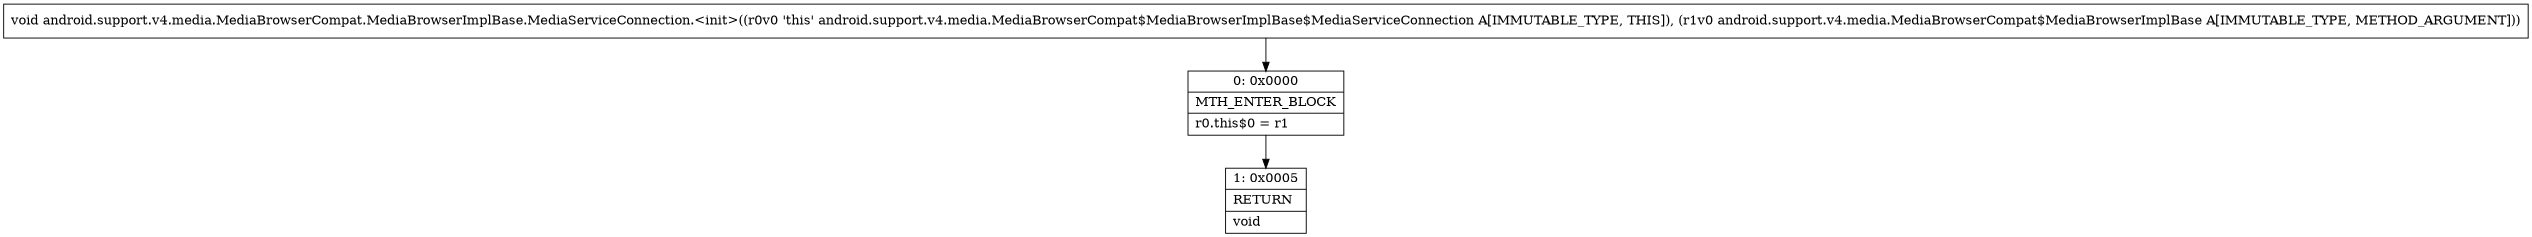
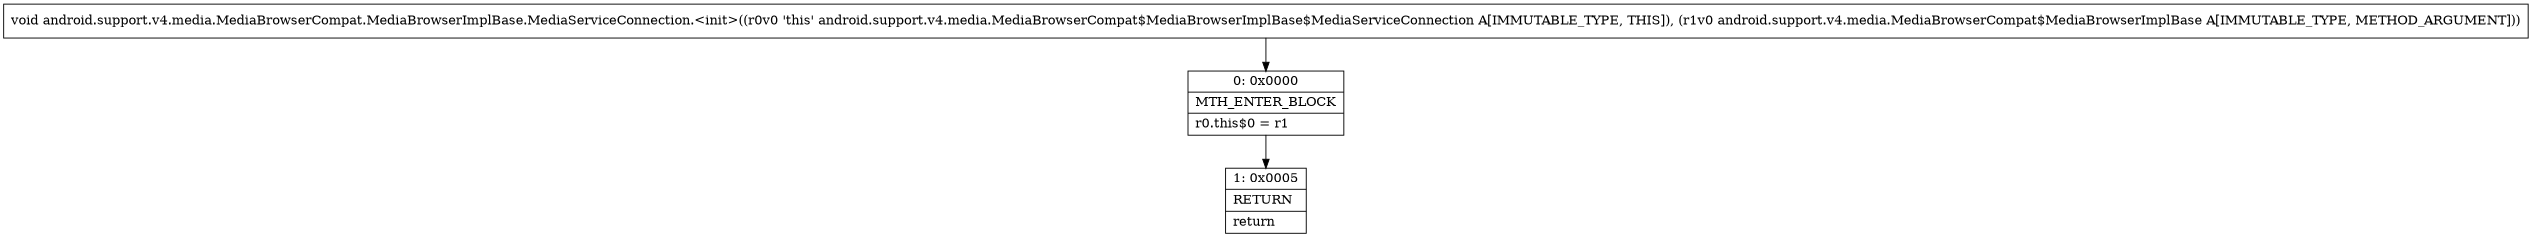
node "1: 0x0005": text "void" -> "return"
